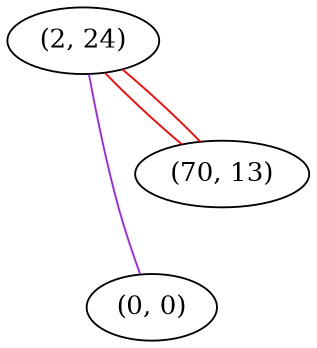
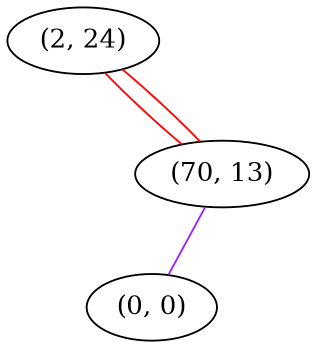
edge "(2, 24)" -- "(0, 0)": now "(70, 13)" -- "(0, 0)"
